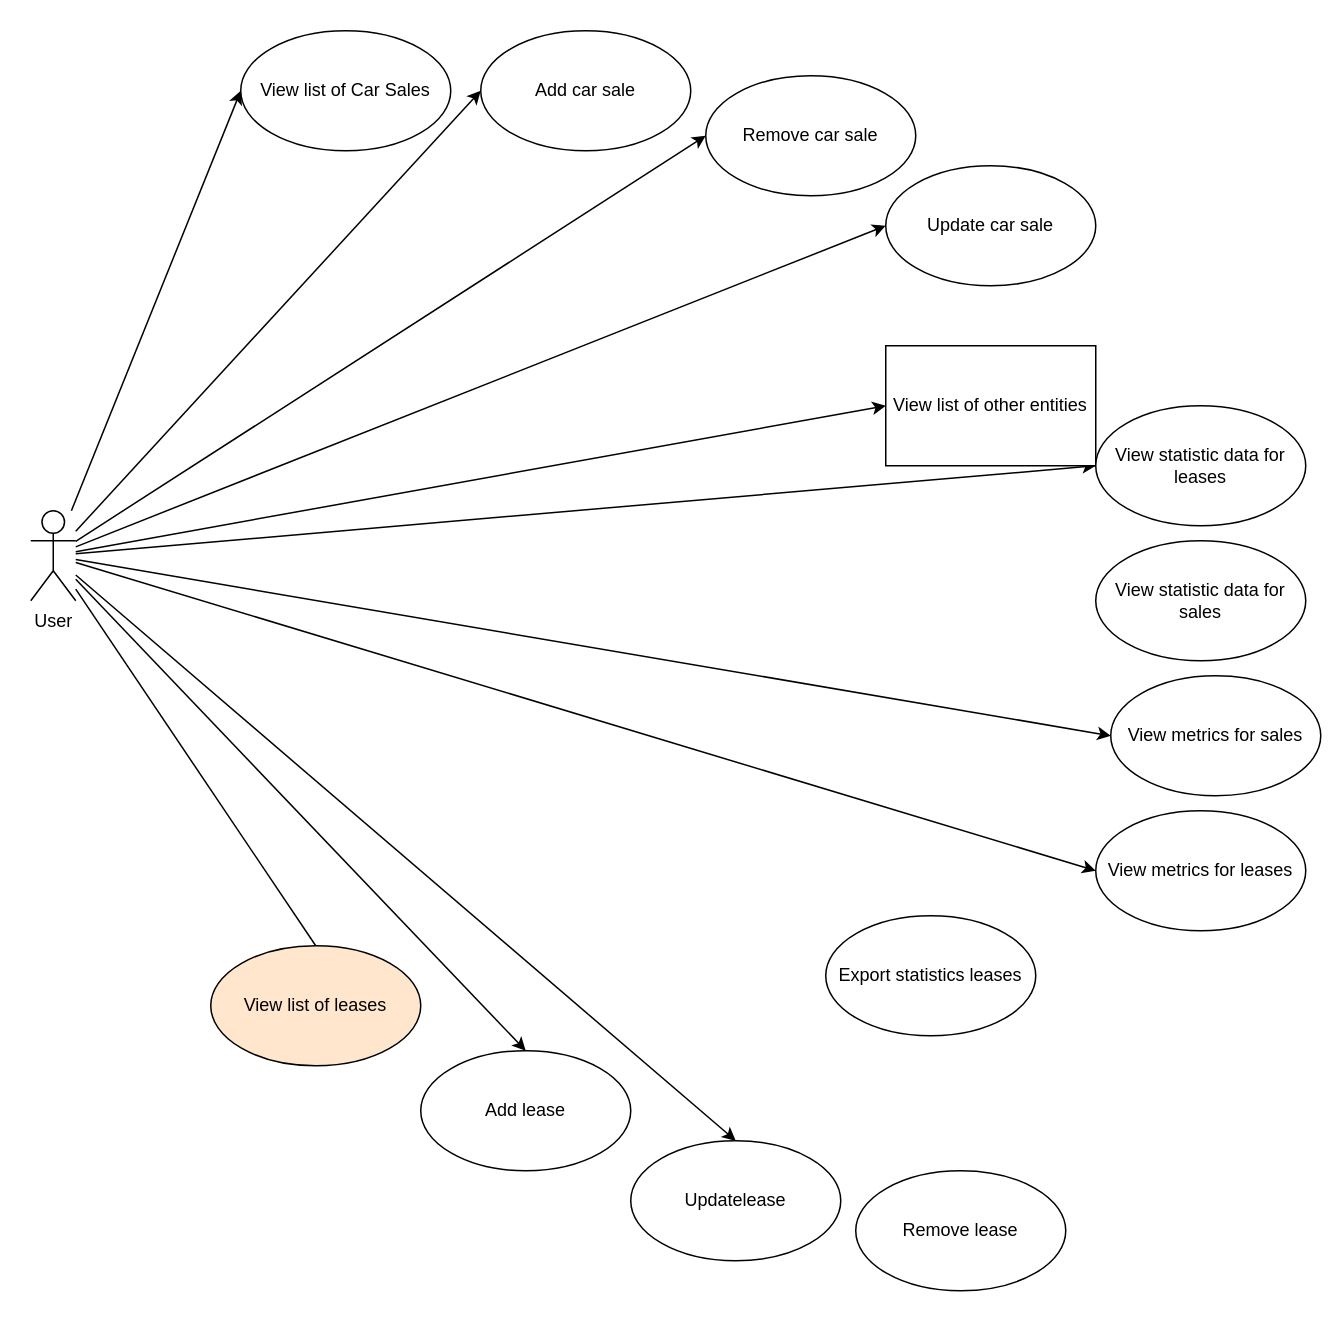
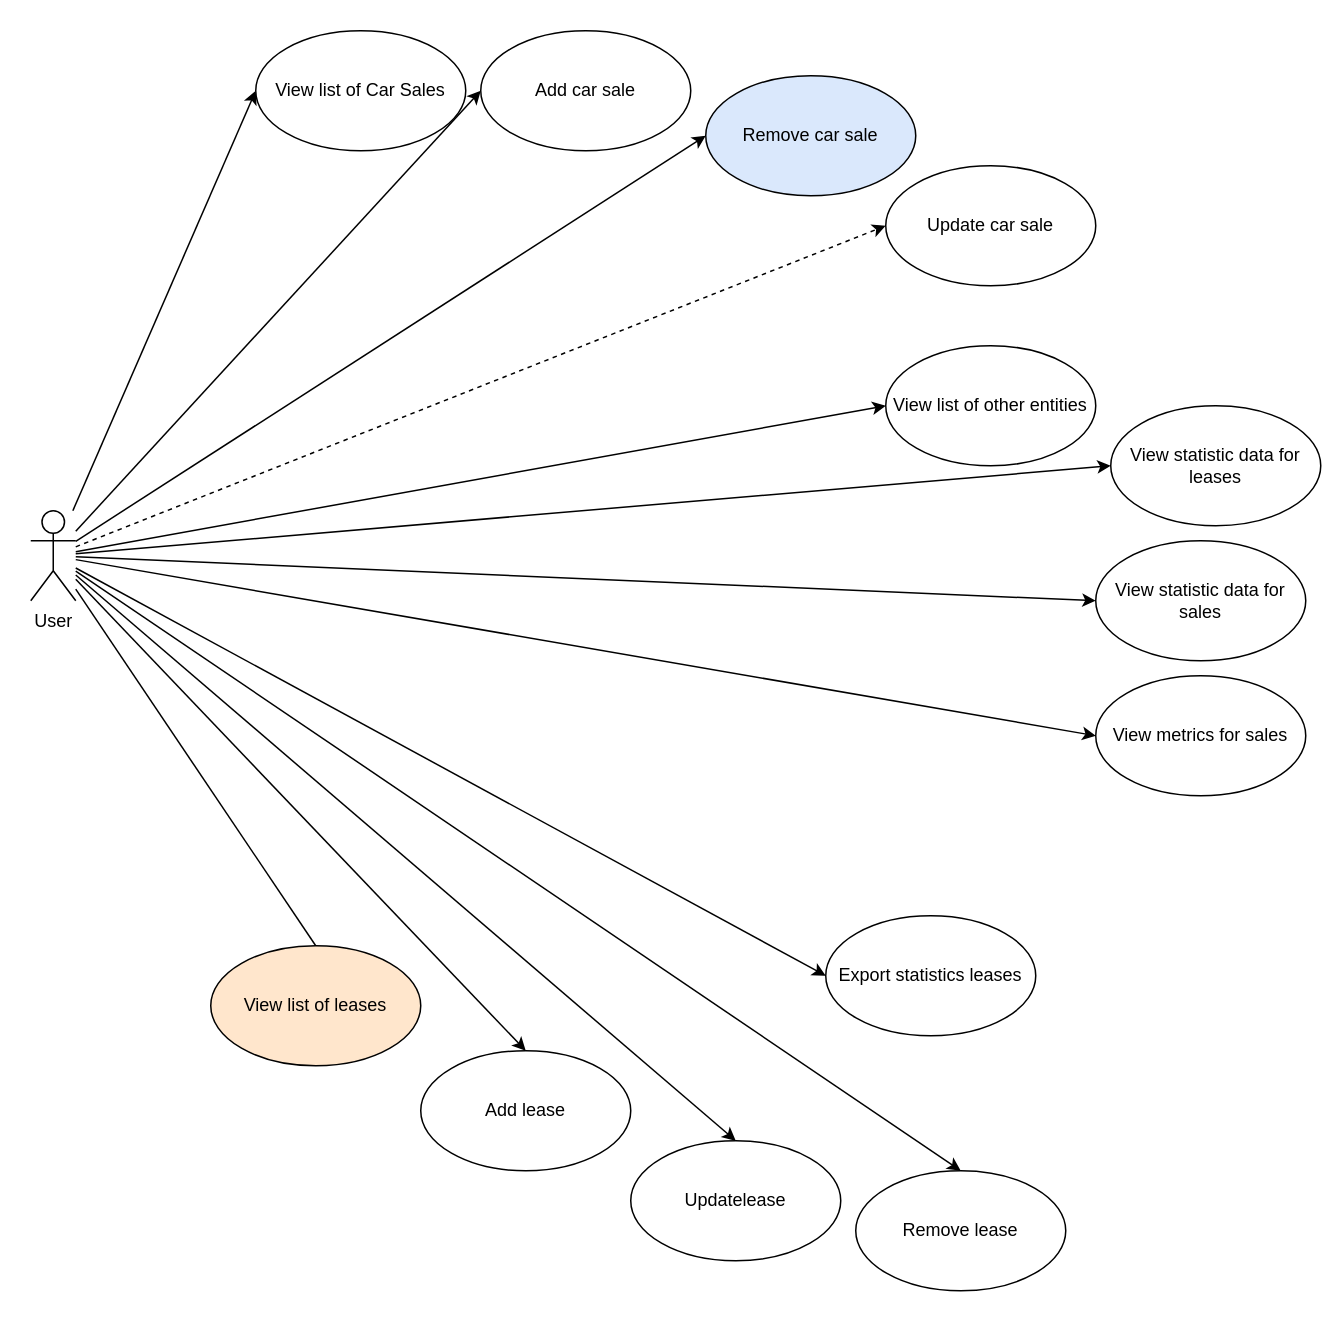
node "View list of Car Sales": moved (346, 91) -> (361, 91)
node "Remove car sale": fillcolor #ffffff -> #dae8fc
edge "User" -> "Update car sale": style solid -> dashed
node "View list of other entities": shape rectangle -> ellipse
node "View statistic data for leases": moved (1201, 466) -> (1216, 466)
edge "User" -> "View statistic data for sales": added
edge "User" -> "View metrics for leases": removed
node "View metrics for sales": moved (1216, 736) -> (1201, 736)
edge "User" -> "Export statistics leases": added
edge "User" -> "Remove lease": added
node "View metrics for leases": removed
